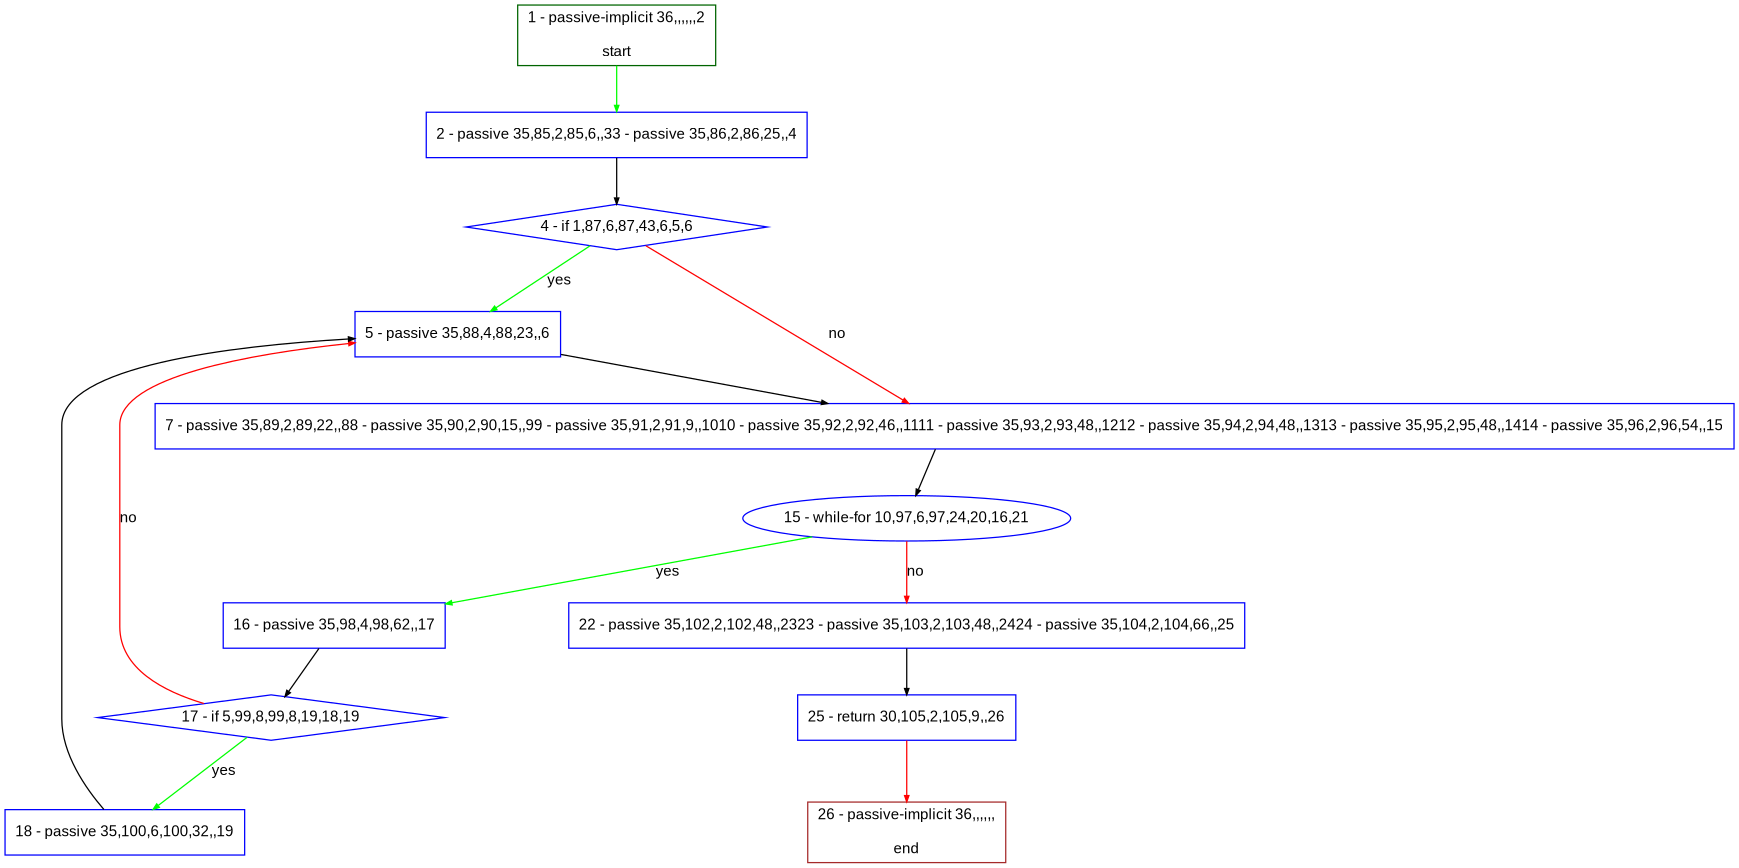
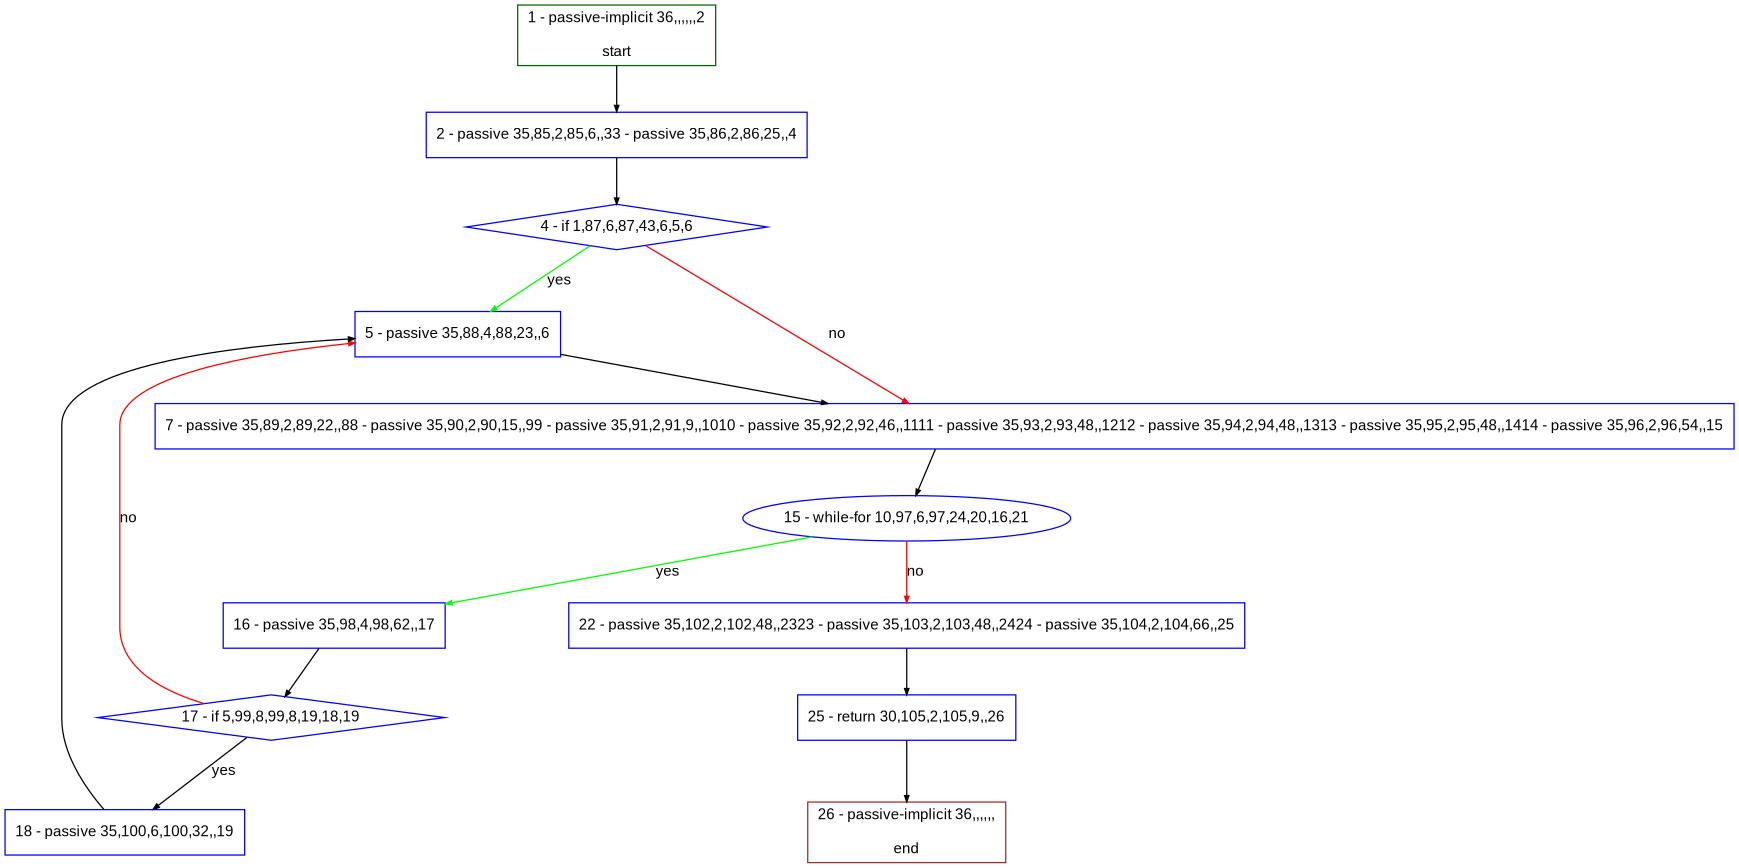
edge "1 - passive-implicit 36,,,,,,2 start" -> "2 - passive 35,85,2,85,6,,33 - passive 35,86,2,86,25,,4": color #00ff00 -> #000000
edge "25 - return 30,105,2,105,9,,26" -> "26 - passive-implicit 36,,,,,, end": color #ff0000 -> #000000
edge "17 - if 5,99,8,99,8,19,18,19" -> "18 - passive 35,100,6,100,32,,19": color #00ff00 -> #000000
